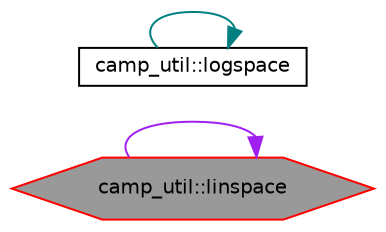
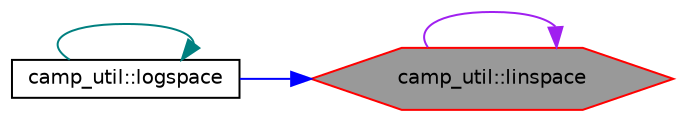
edge "camp_util::logspace" -> "camp_util::linspace": added
